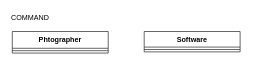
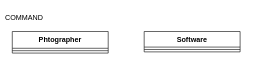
node "COMMAND": moved (30, 18) -> (24, 18)
